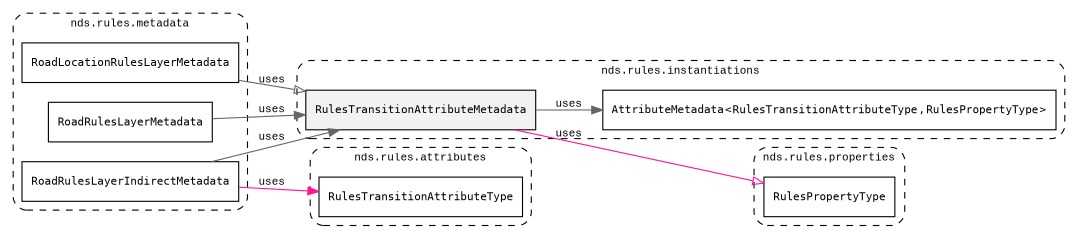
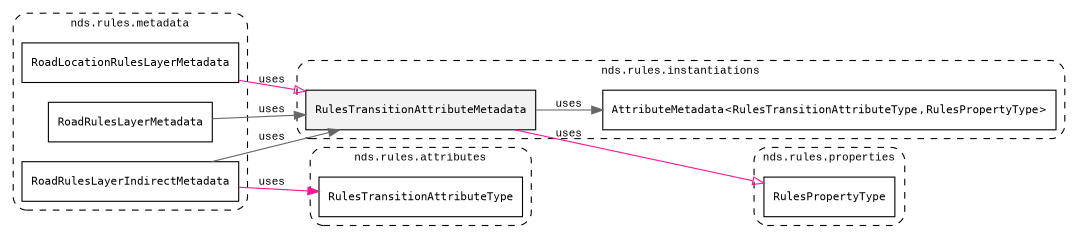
edge "RoadLocationRulesLayerMetadata" -> "RulesTransitionAttributeMetadata": color gray40 -> deeppink
